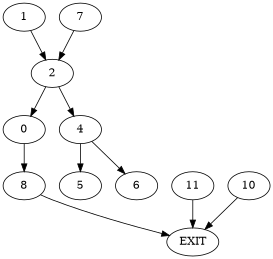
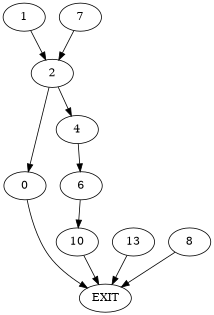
edge "0" -> "8": now "0" -> "EXIT"
node "5": removed
node "11": label "11" -> "13"
edge "6" -> "10": added
